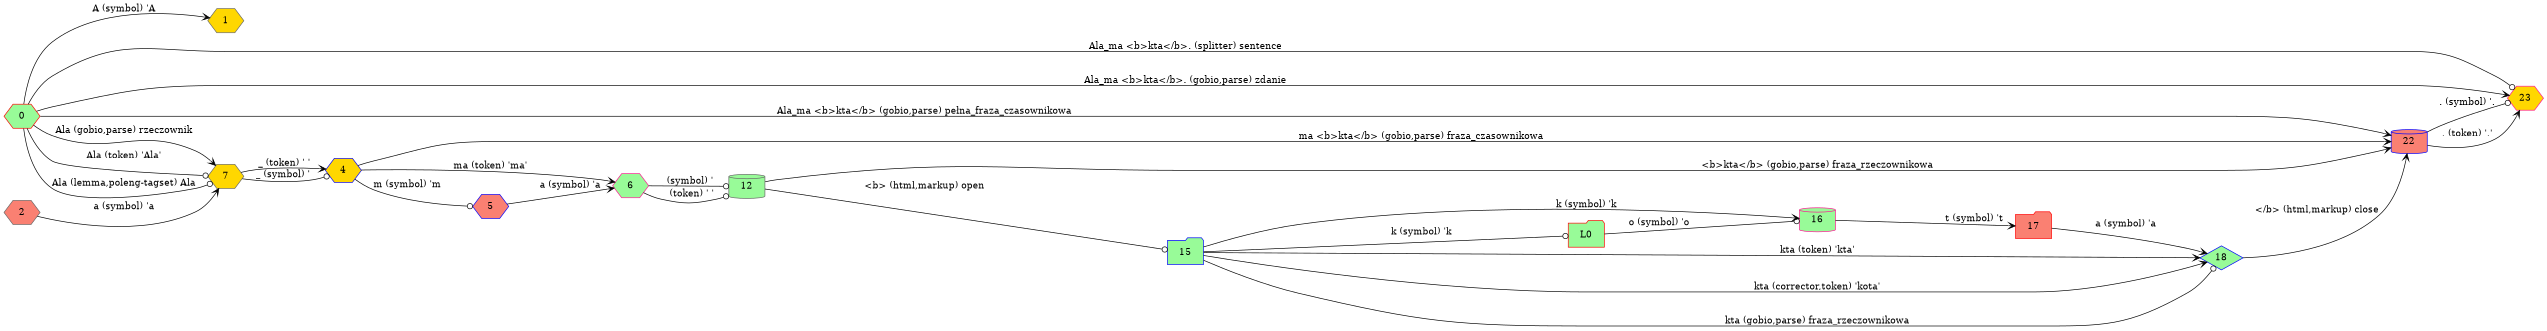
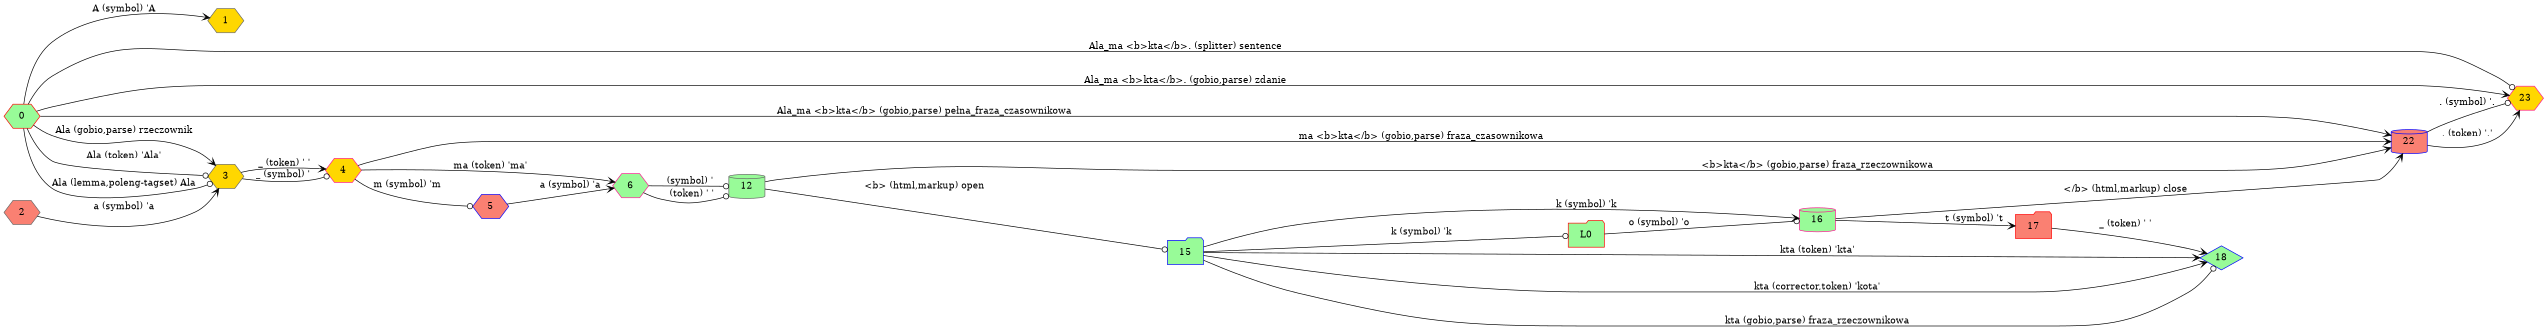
node "4": color blue -> deeppink
node "7": label "7" -> "3"
edge "17" -> "18": label "a (symbol) 'a" -> "_ (token) ' '"
edge "18" -> "22": now "16" -> "22"
